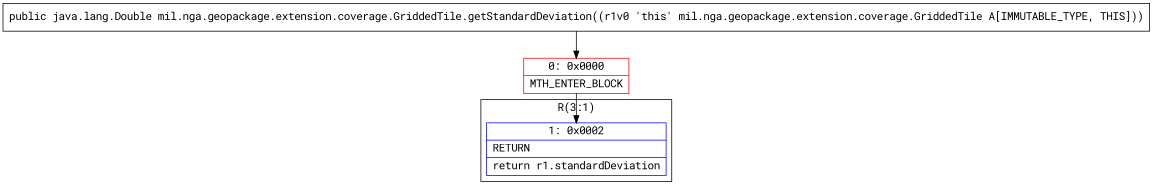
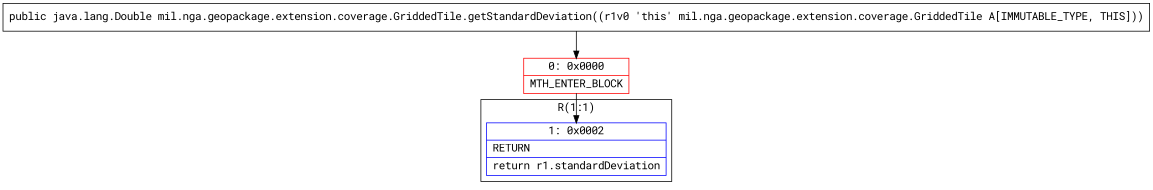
cluster "R(3:1)": label "R(3:1)" -> "R(1:1)"
